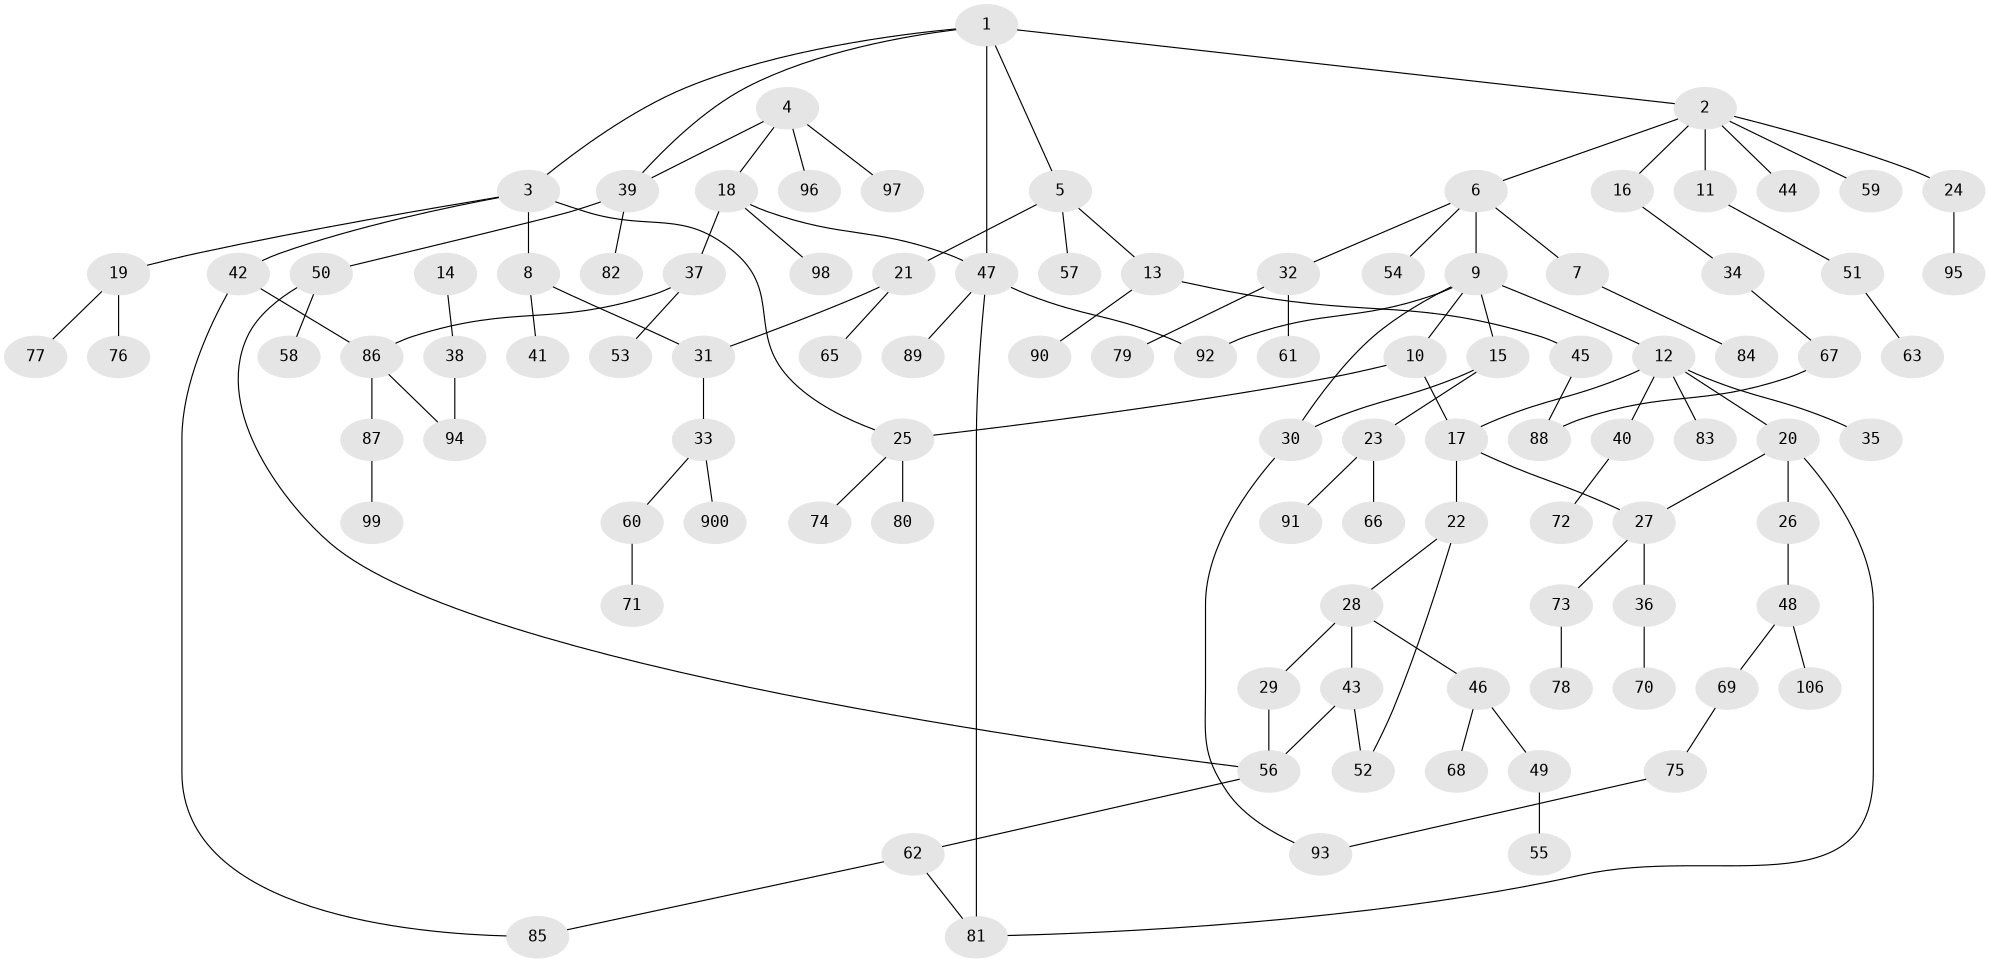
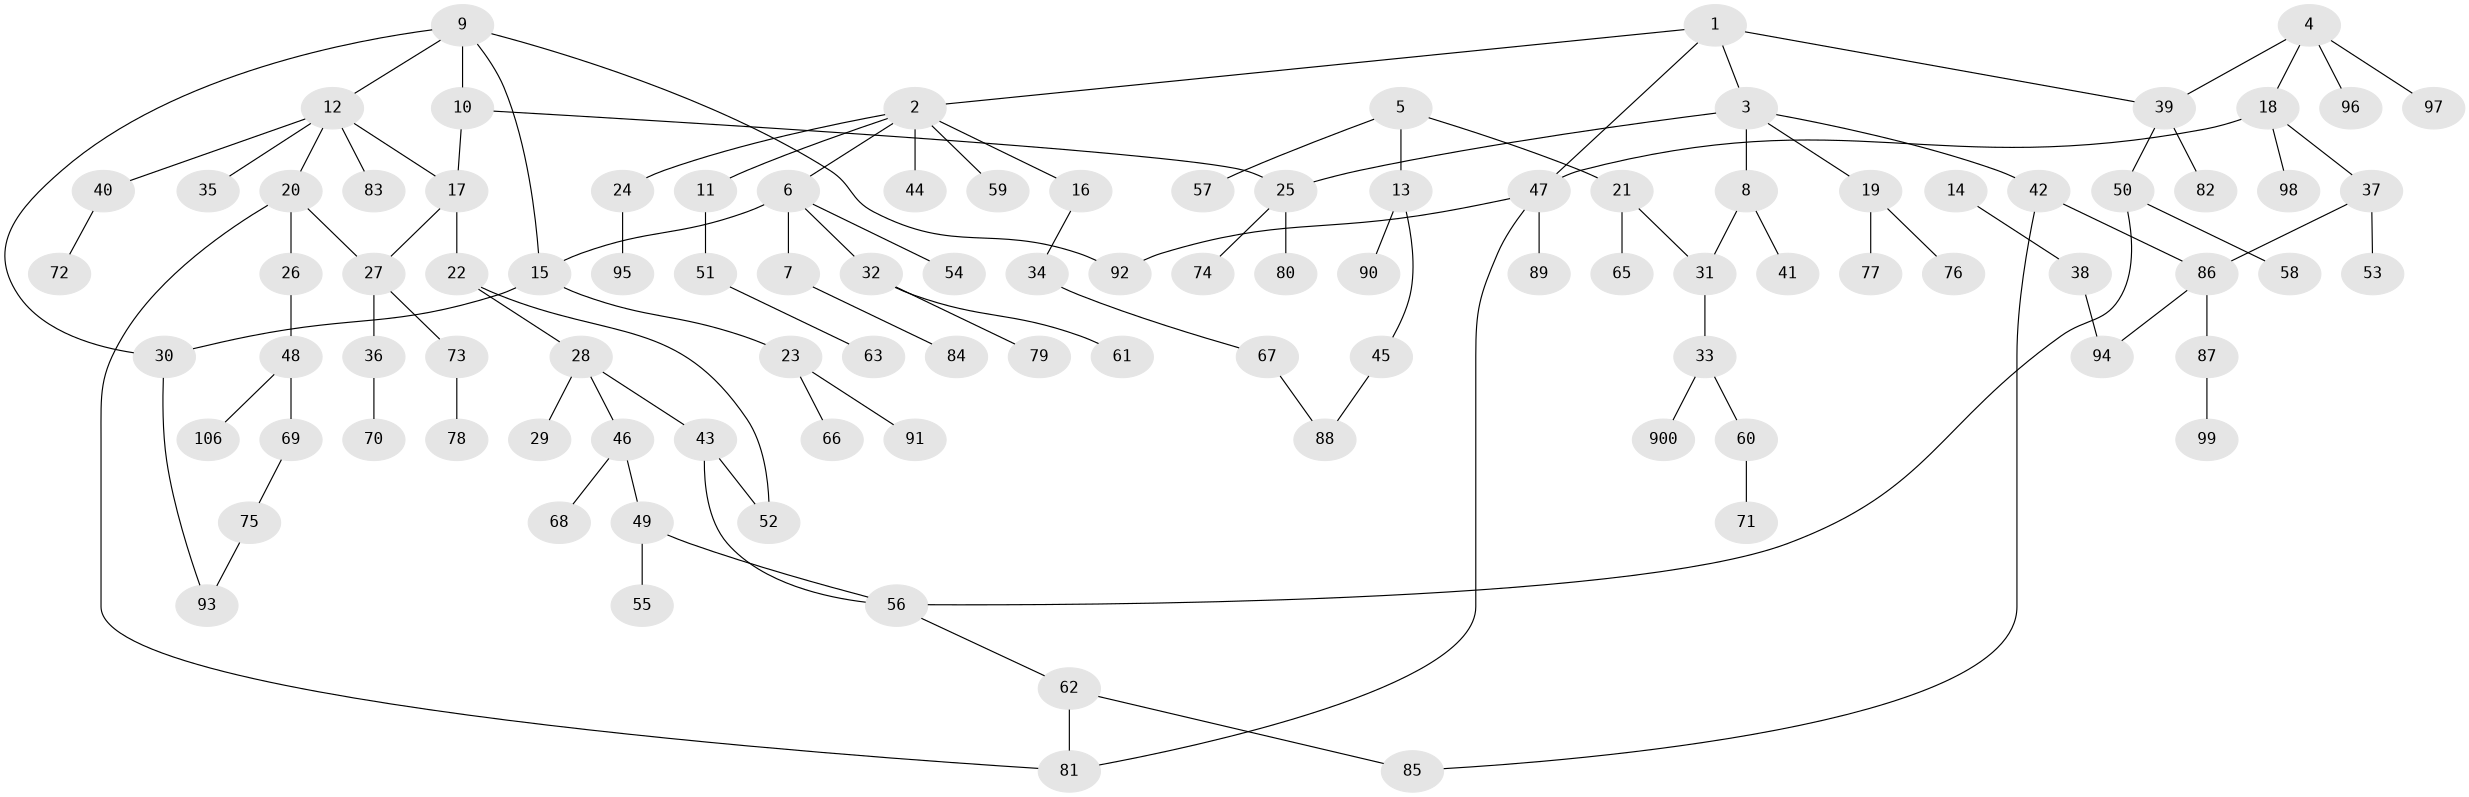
edge "1" -- "5": removed
edge "6" -- "9": now "6" -- "15"
edge "29" -- "56": now "49" -- "56"
